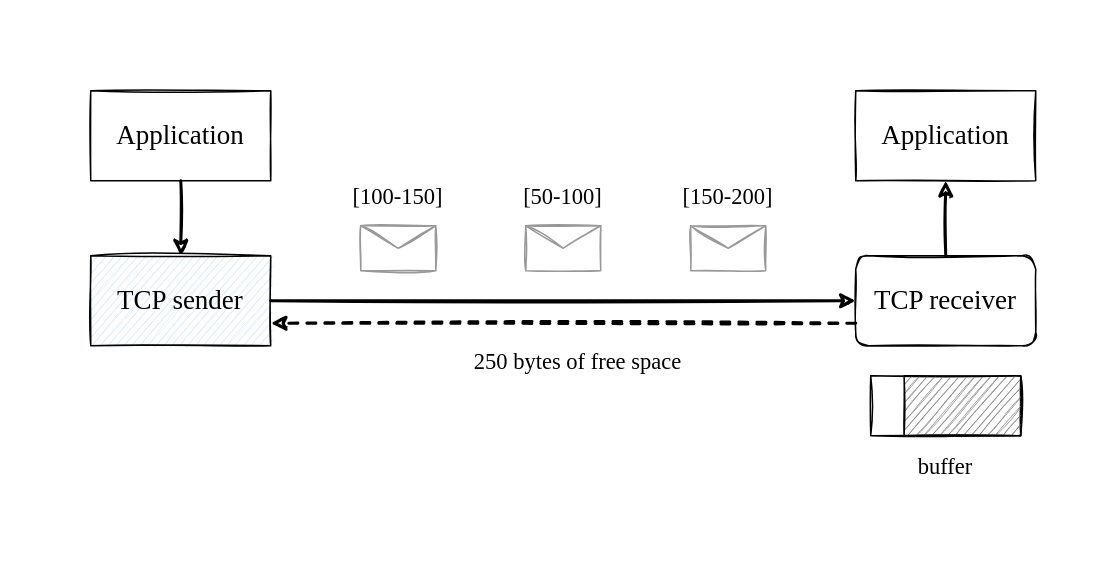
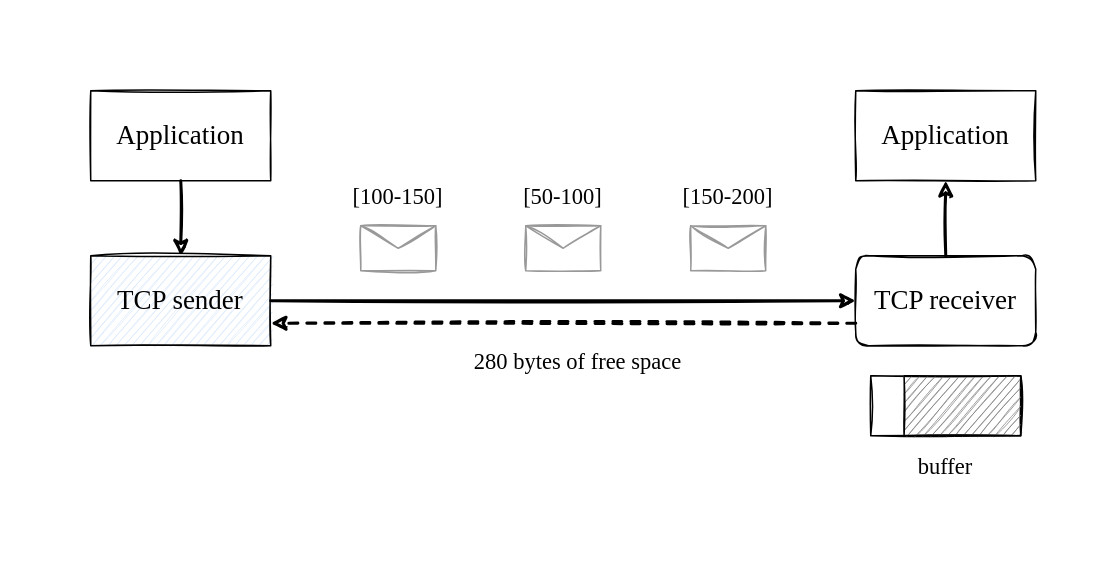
node "250 bytes of free space": label "250 bytes of free space" -> "280 bytes of free space"
